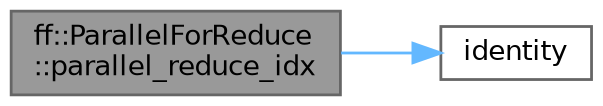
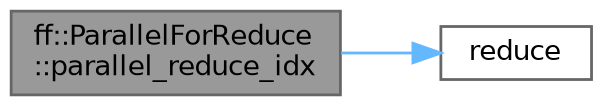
node "identity": label "identity" -> "reduce"
